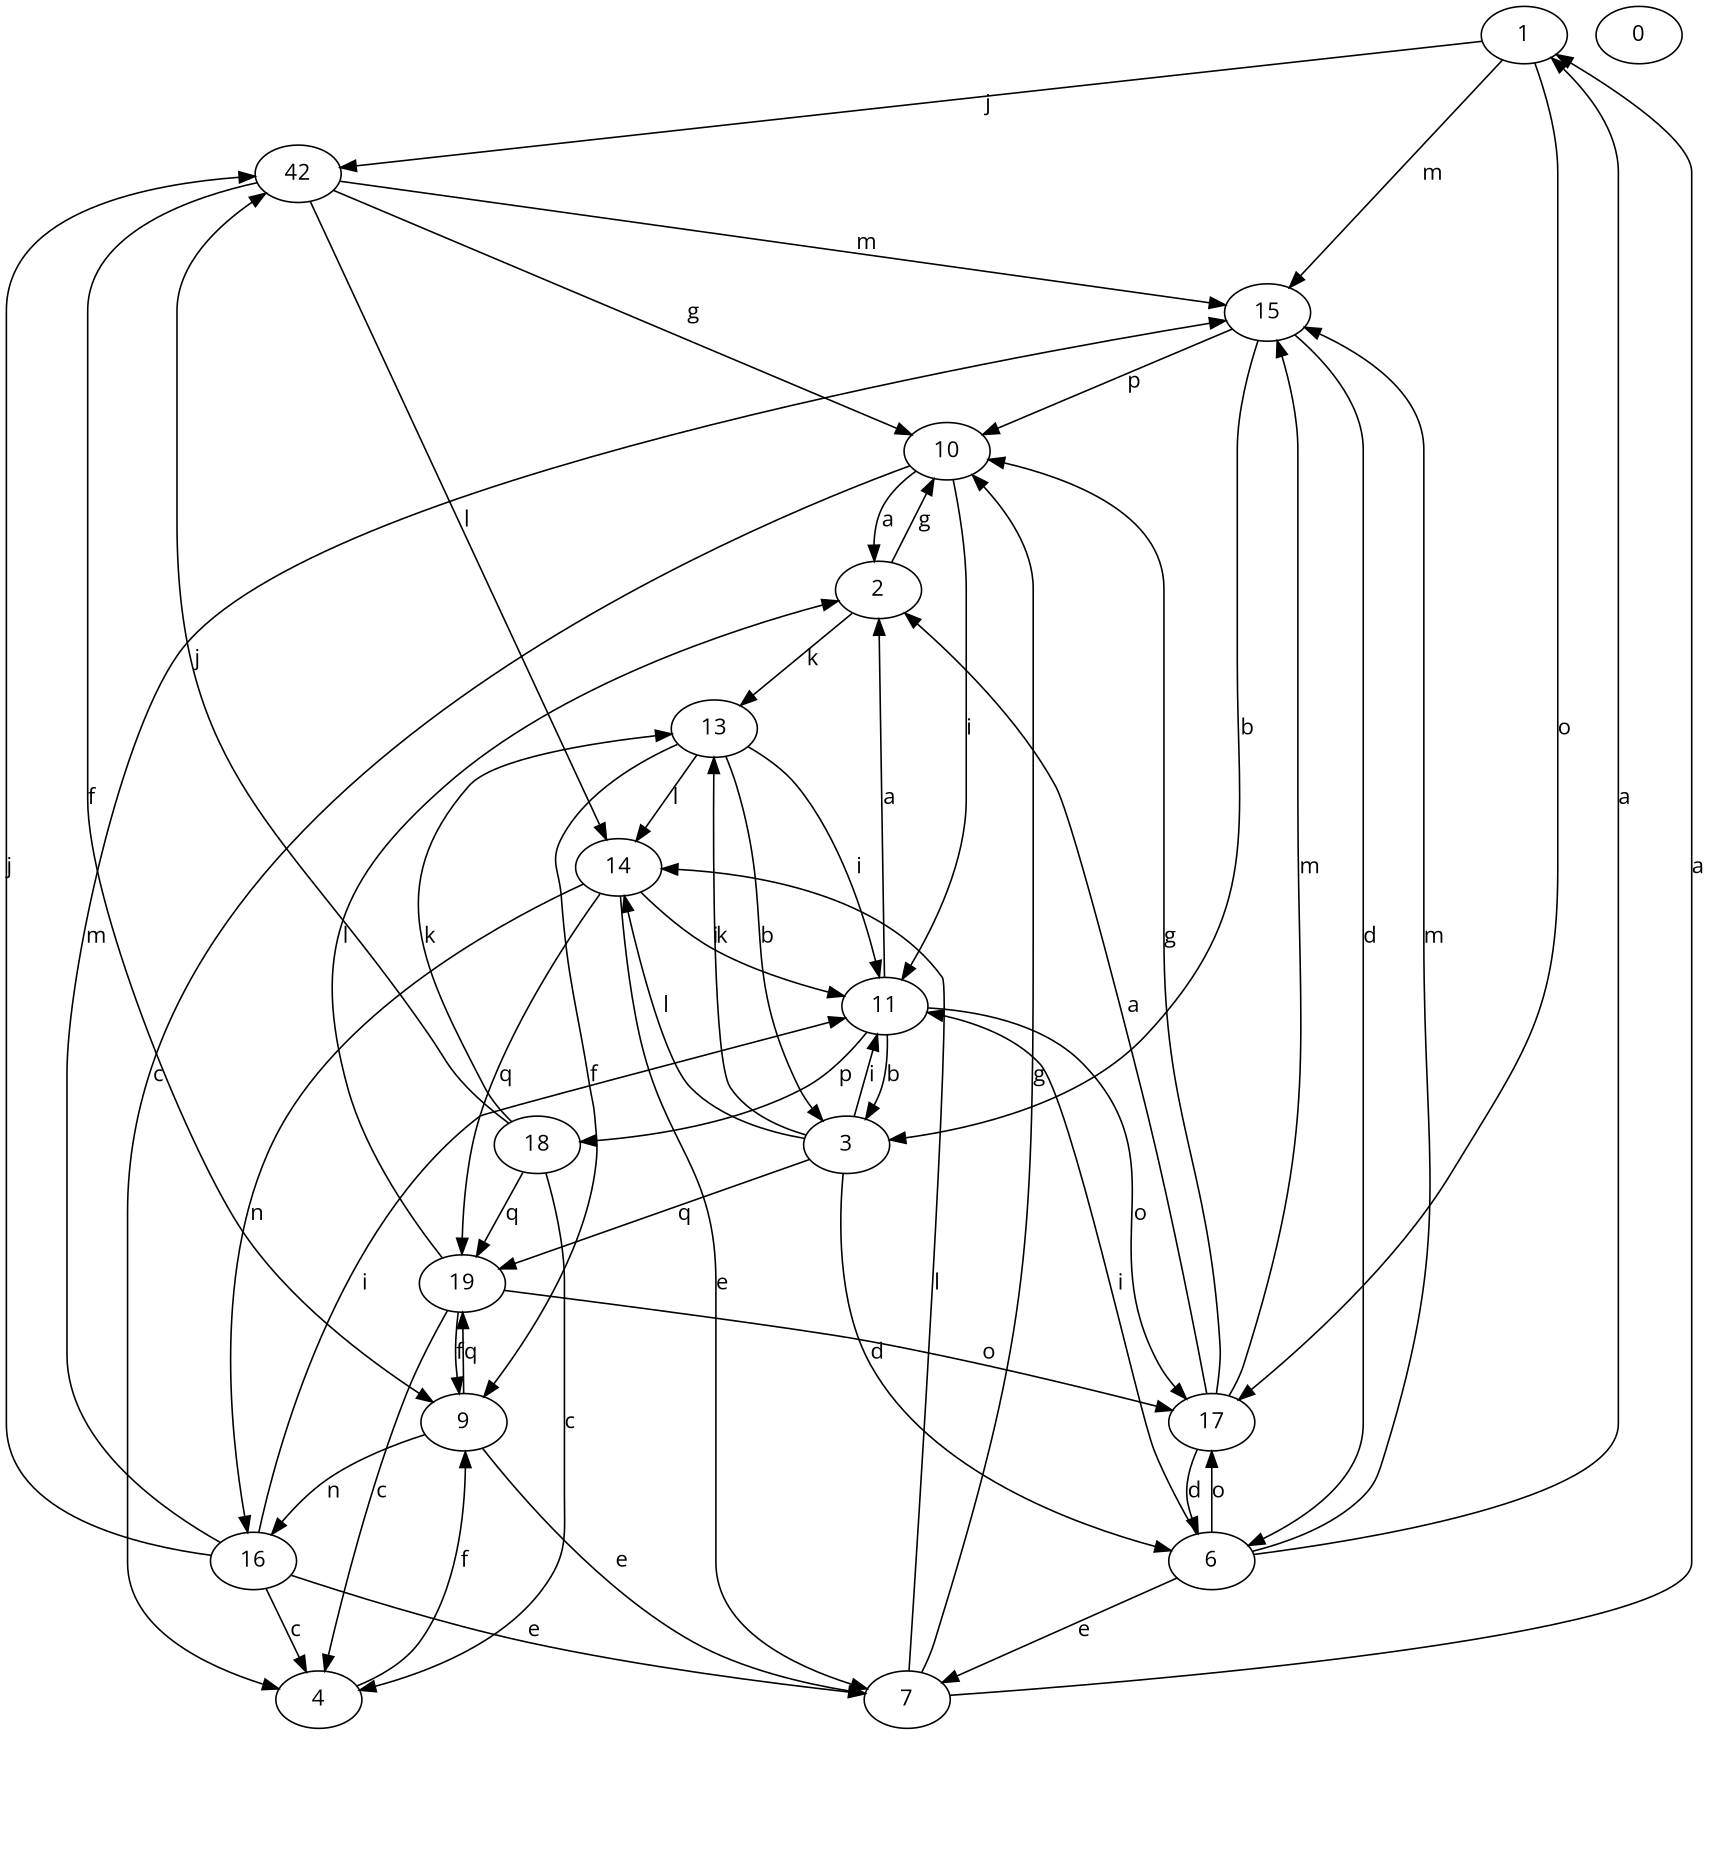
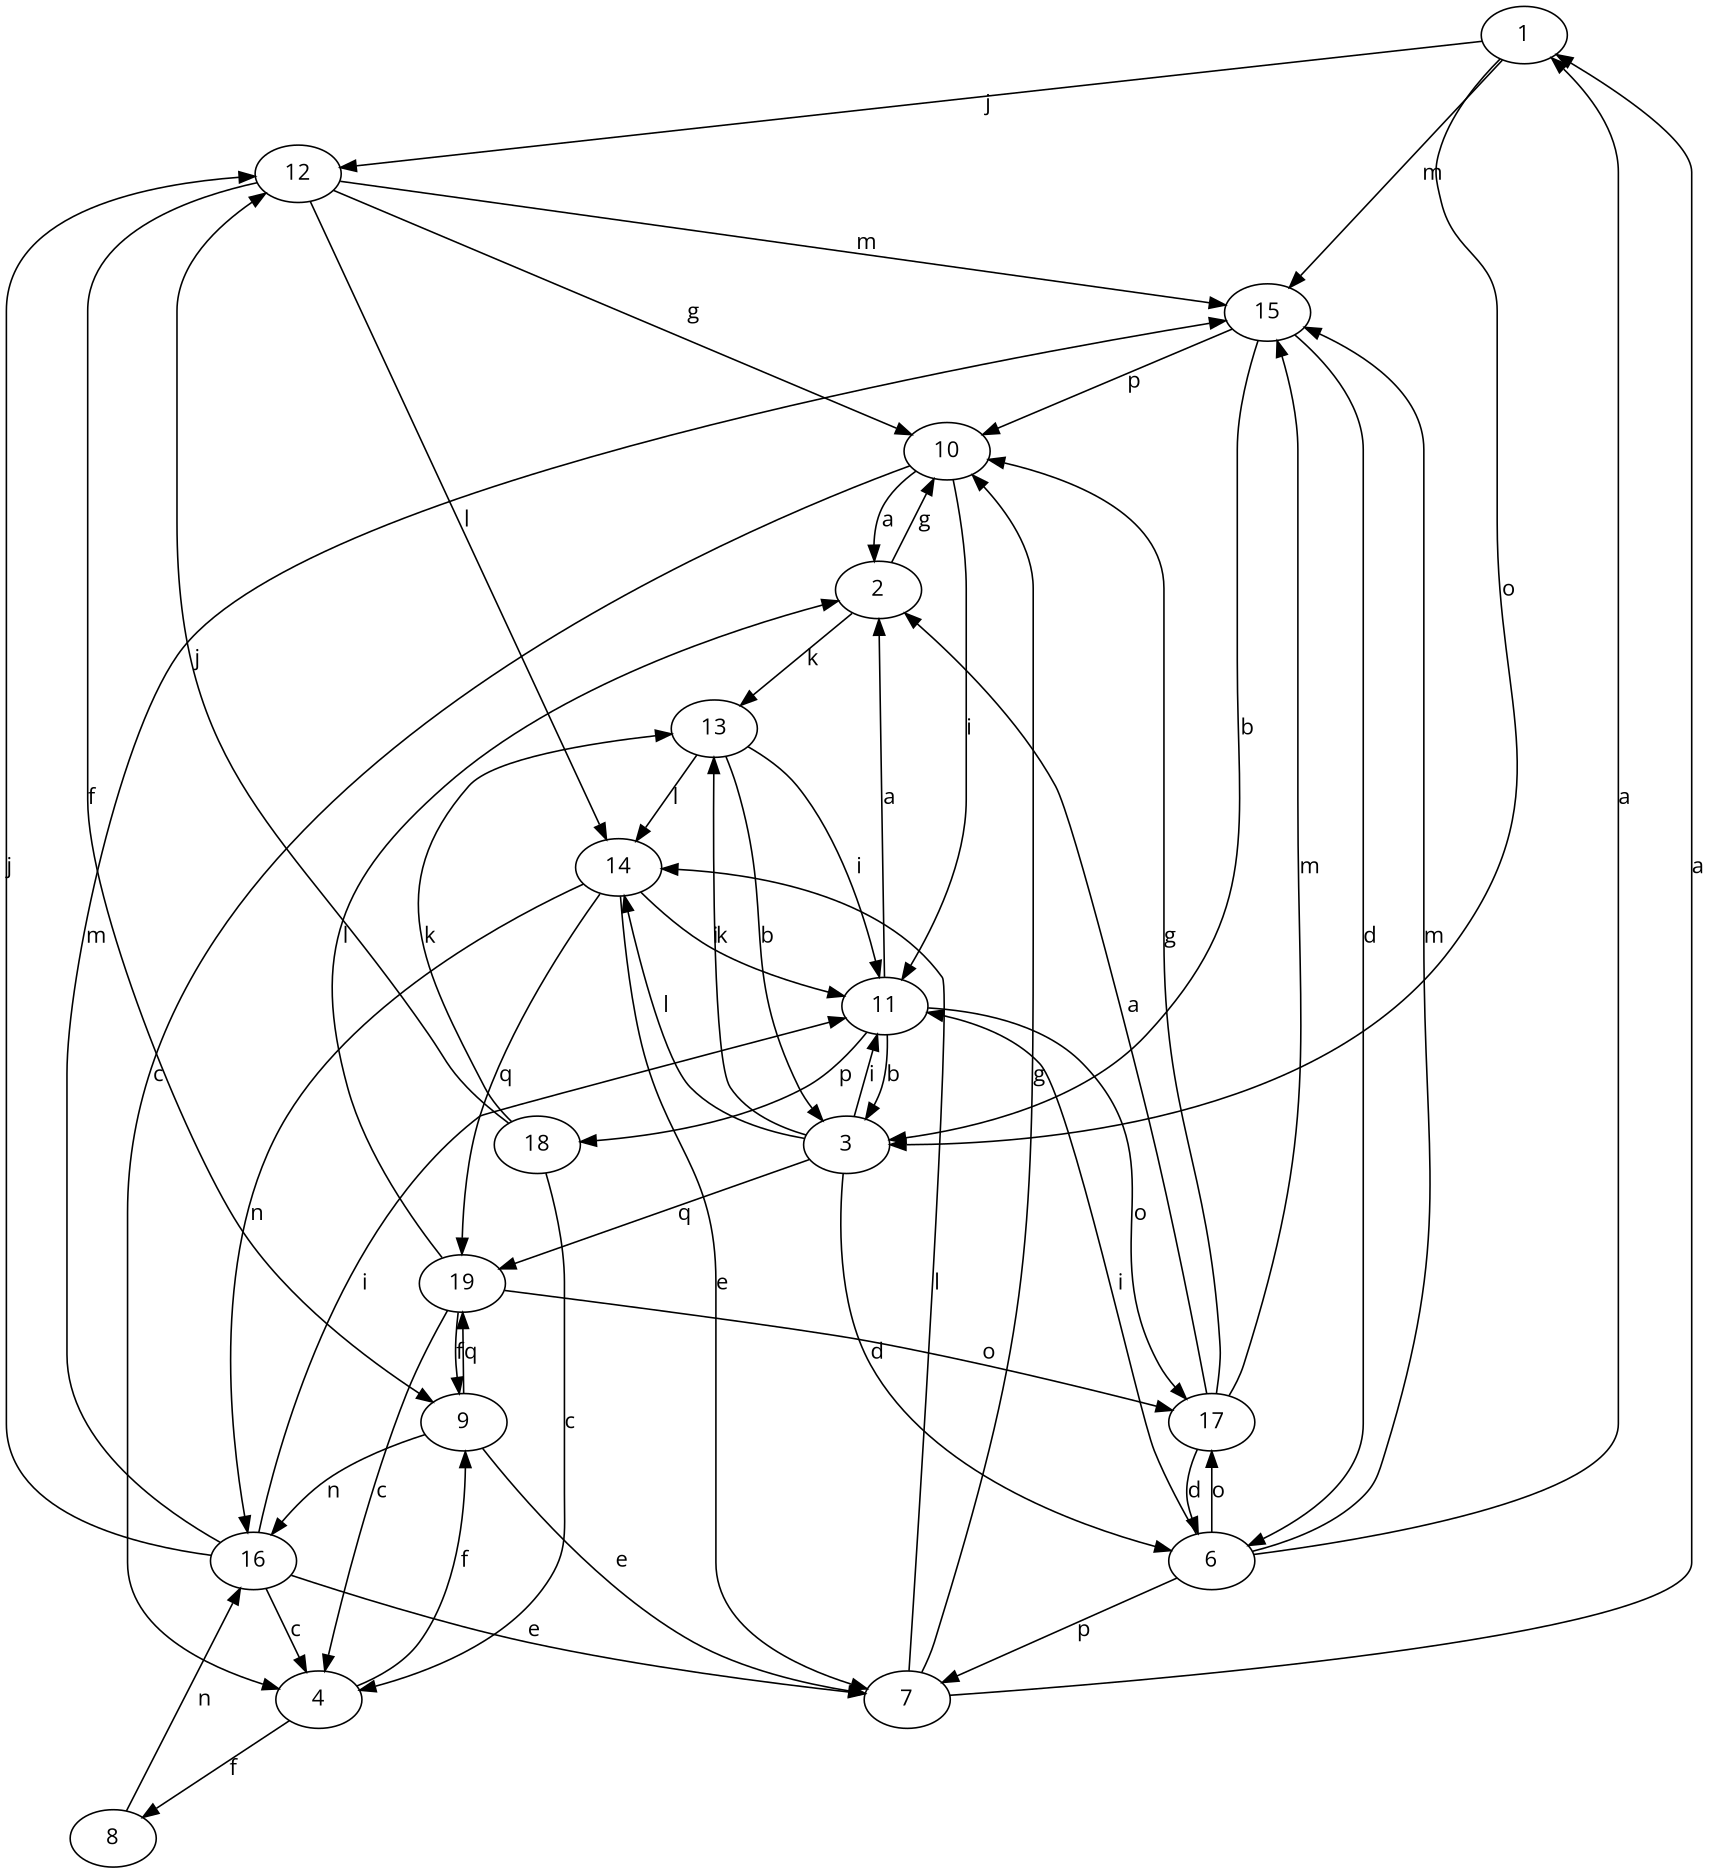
node "0": removed
node "42": label "42" -> "12"
edge "1" -> "17": now "1" -> "3"
edge "13" -> "9": removed, label "f"
edge "18" -> "19": removed, label "q"
edge "6" -> "7": label "e" -> "p"
node "8": added
